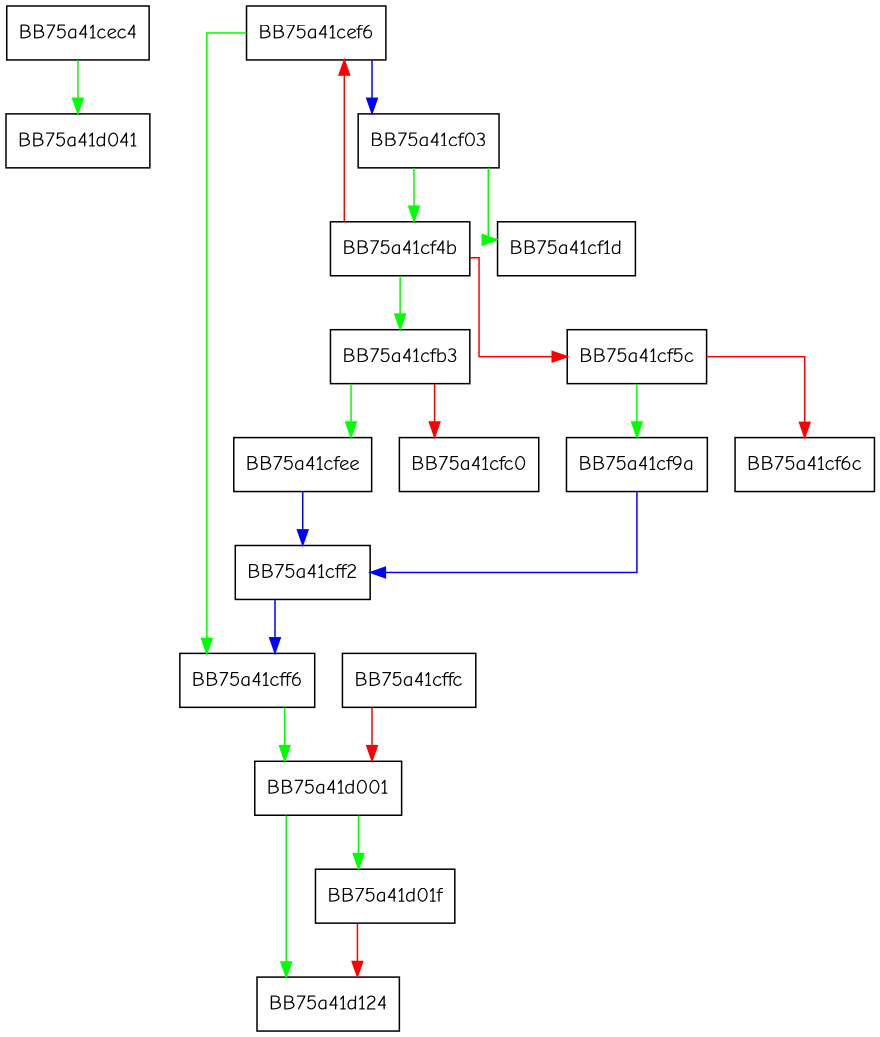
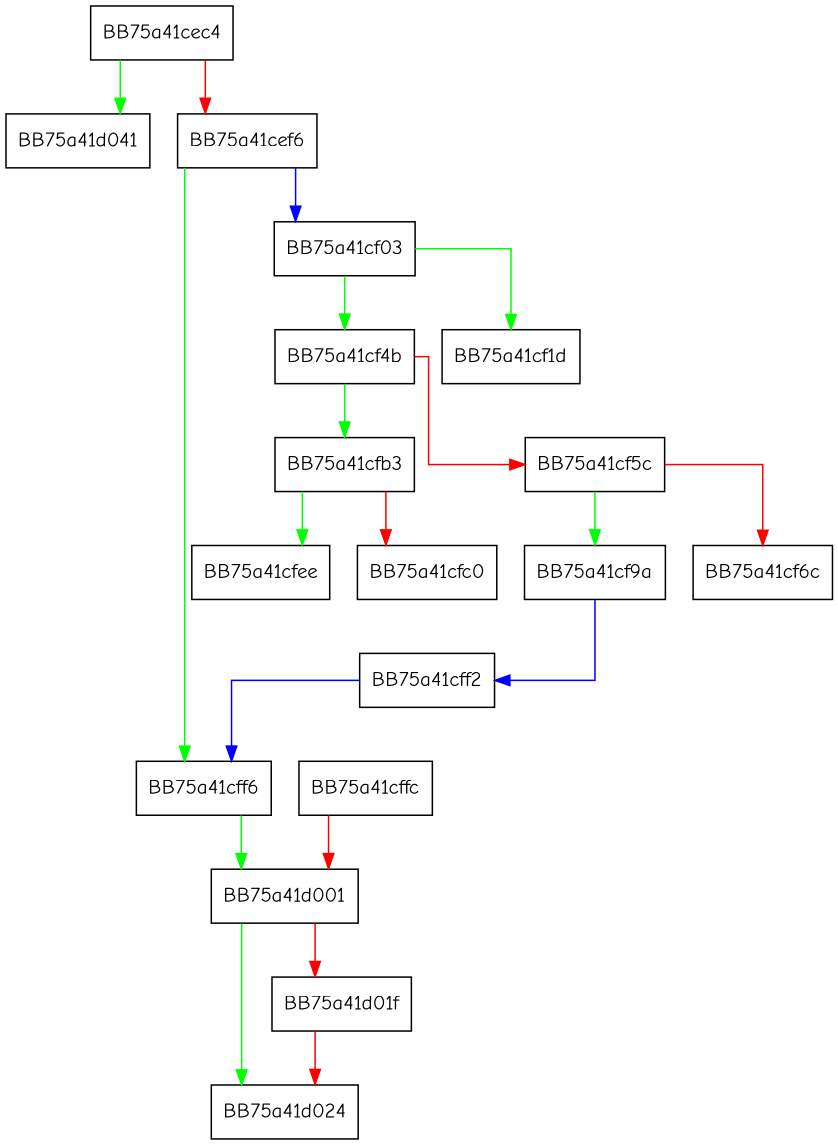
edge "BB75a41cf4b" -> "BB75a41cef6": now "BB75a41cec4" -> "BB75a41cef6"
edge "BB75a41cfee" -> "BB75a41cff2": removed
edge "BB75a41d001" -> "BB75a41d01f": color green -> red
node "BB75a41d124": label "BB75a41d124" -> "BB75a41d024"
